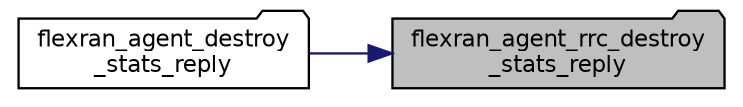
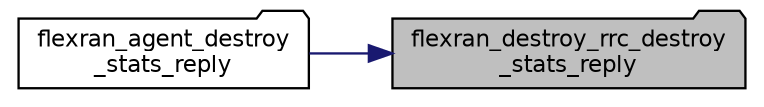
node "flexran_agent_rrc_destroy _stats_reply": label "flexran_agent_rrc_destroy _stats_reply" -> "flexran_destroy_rrc_destroy _stats_reply"
